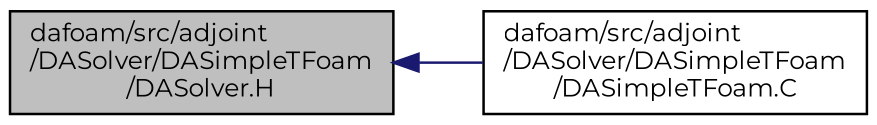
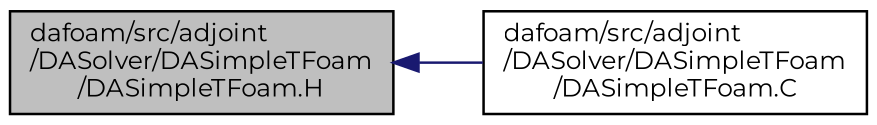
node "dafoam/src/adjoint /DASolver/DASimpleTFoam /DASolver.H": label "dafoam/src/adjoint /DASolver/DASimpleTFoam /DASolver.H" -> "dafoam/src/adjoint /DASolver/DASimpleTFoam /DASimpleTFoam.H"
